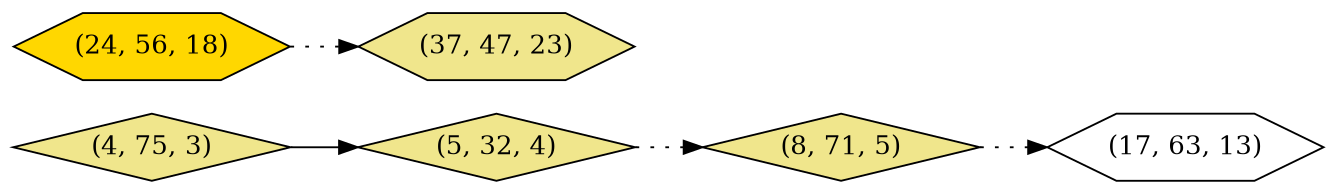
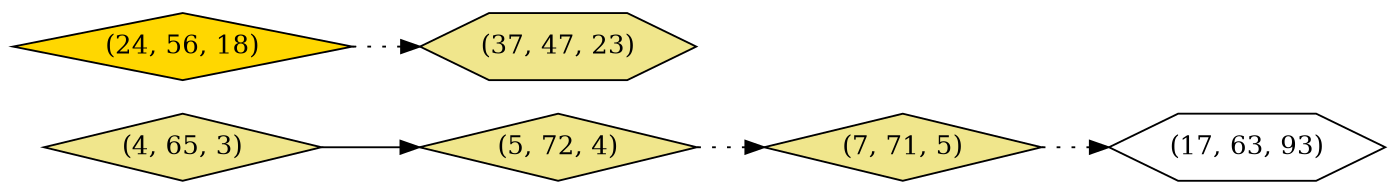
node "(24, 56, 18)": shape hexagon -> diamond
node "(4, 75, 3)": label "(4, 75, 3)" -> "(4, 65, 3)"
node "(5, 32, 4)": label "(5, 32, 4)" -> "(5, 72, 4)"
node "(8, 71, 5)": label "(8, 71, 5)" -> "(7, 71, 5)"
node "(17, 63, 13)": label "(17, 63, 13)" -> "(17, 63, 93)"
